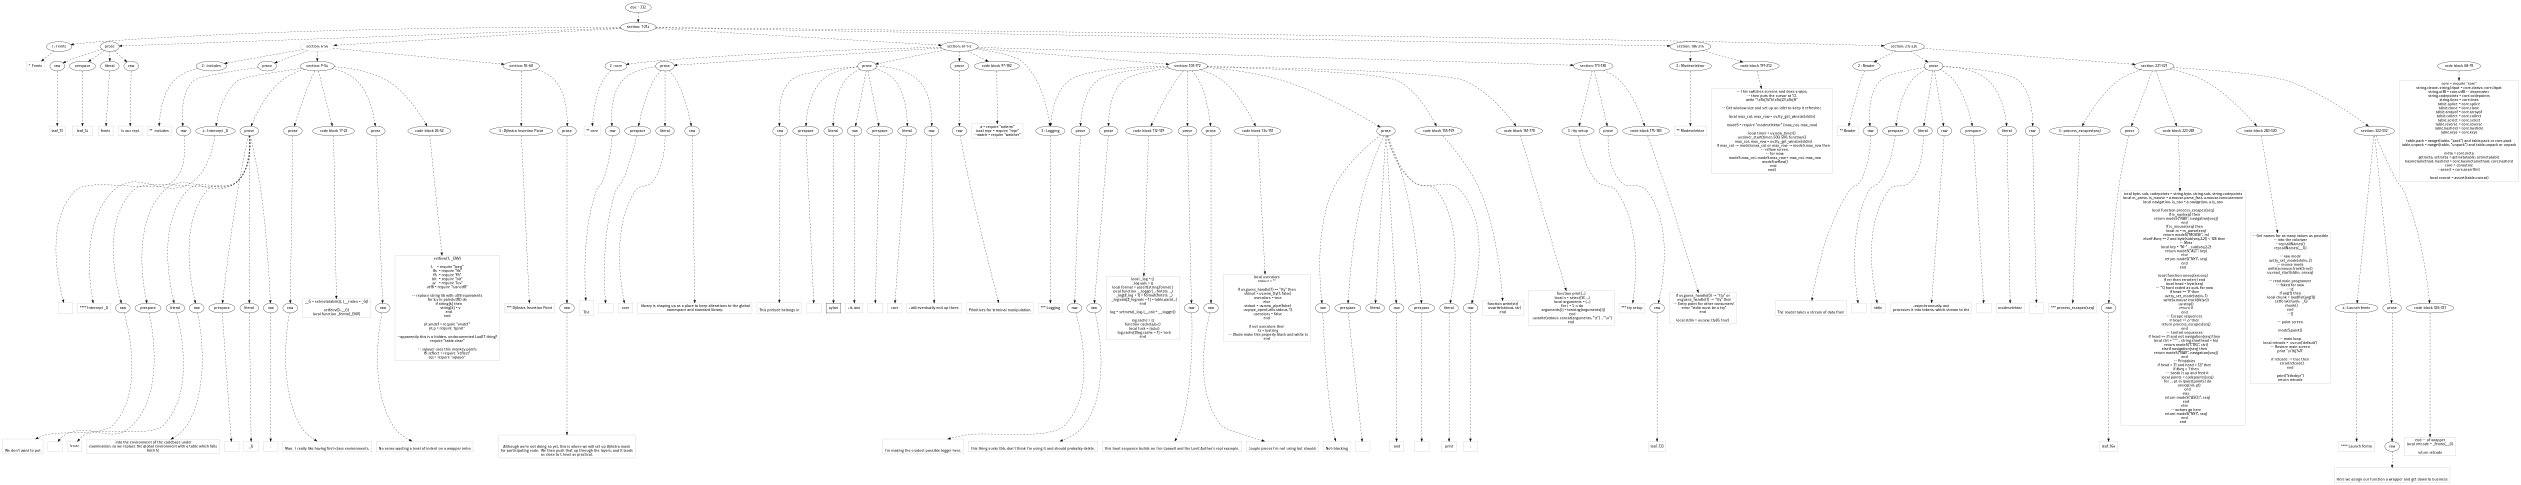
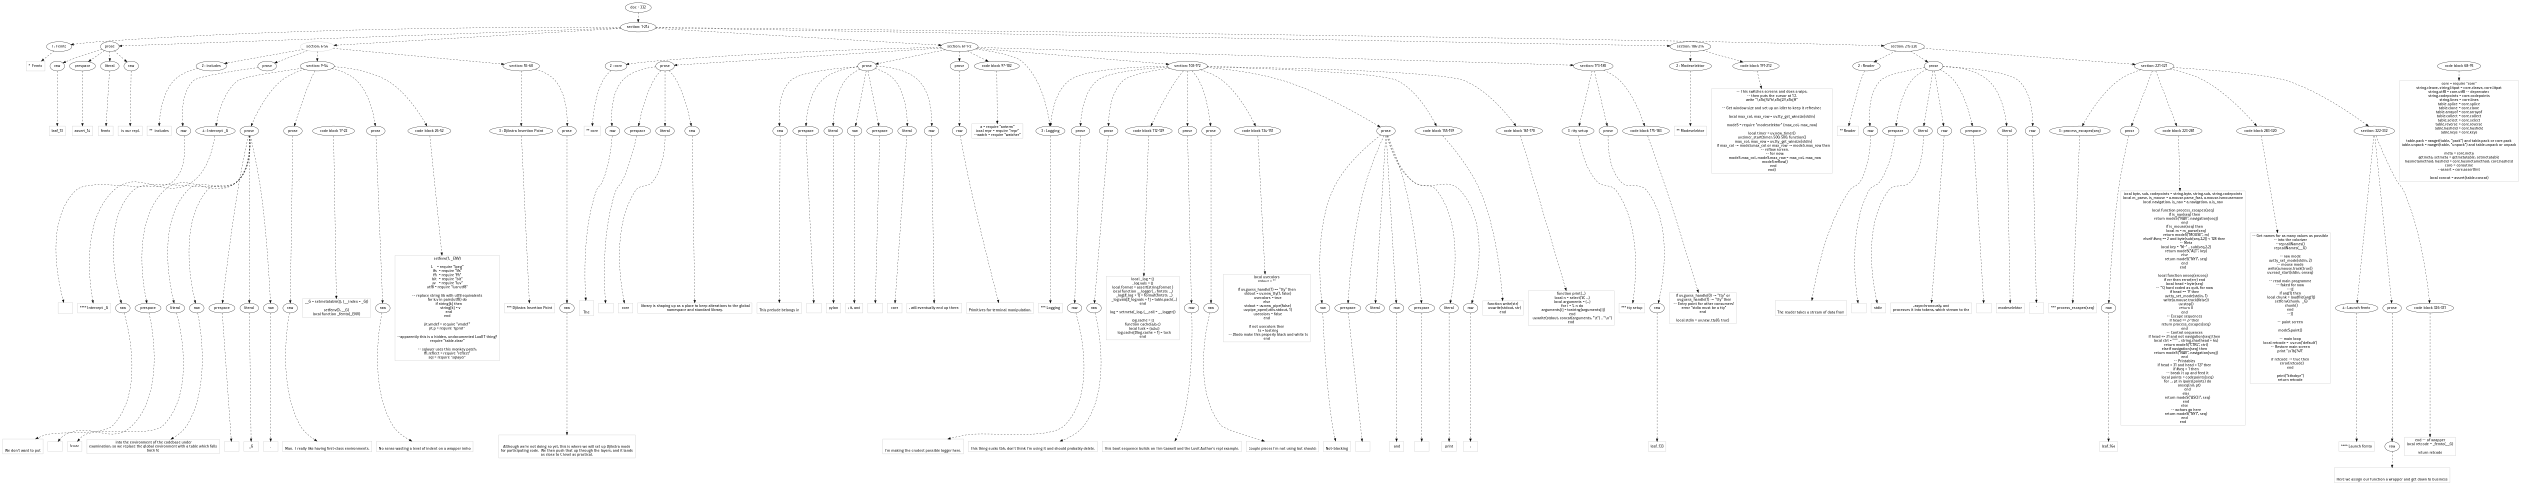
edge "section: 9-54" -> "code block 17-22": removed
node "leaf_14": label "leaf_14" -> "assert_14"
node "pylon": color black -> Gray
